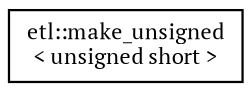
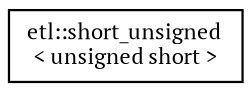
node "etl::make_unsigned < unsigned short >": label "etl::make_unsigned < unsigned short >" -> "etl::short_unsigned < unsigned short >"
